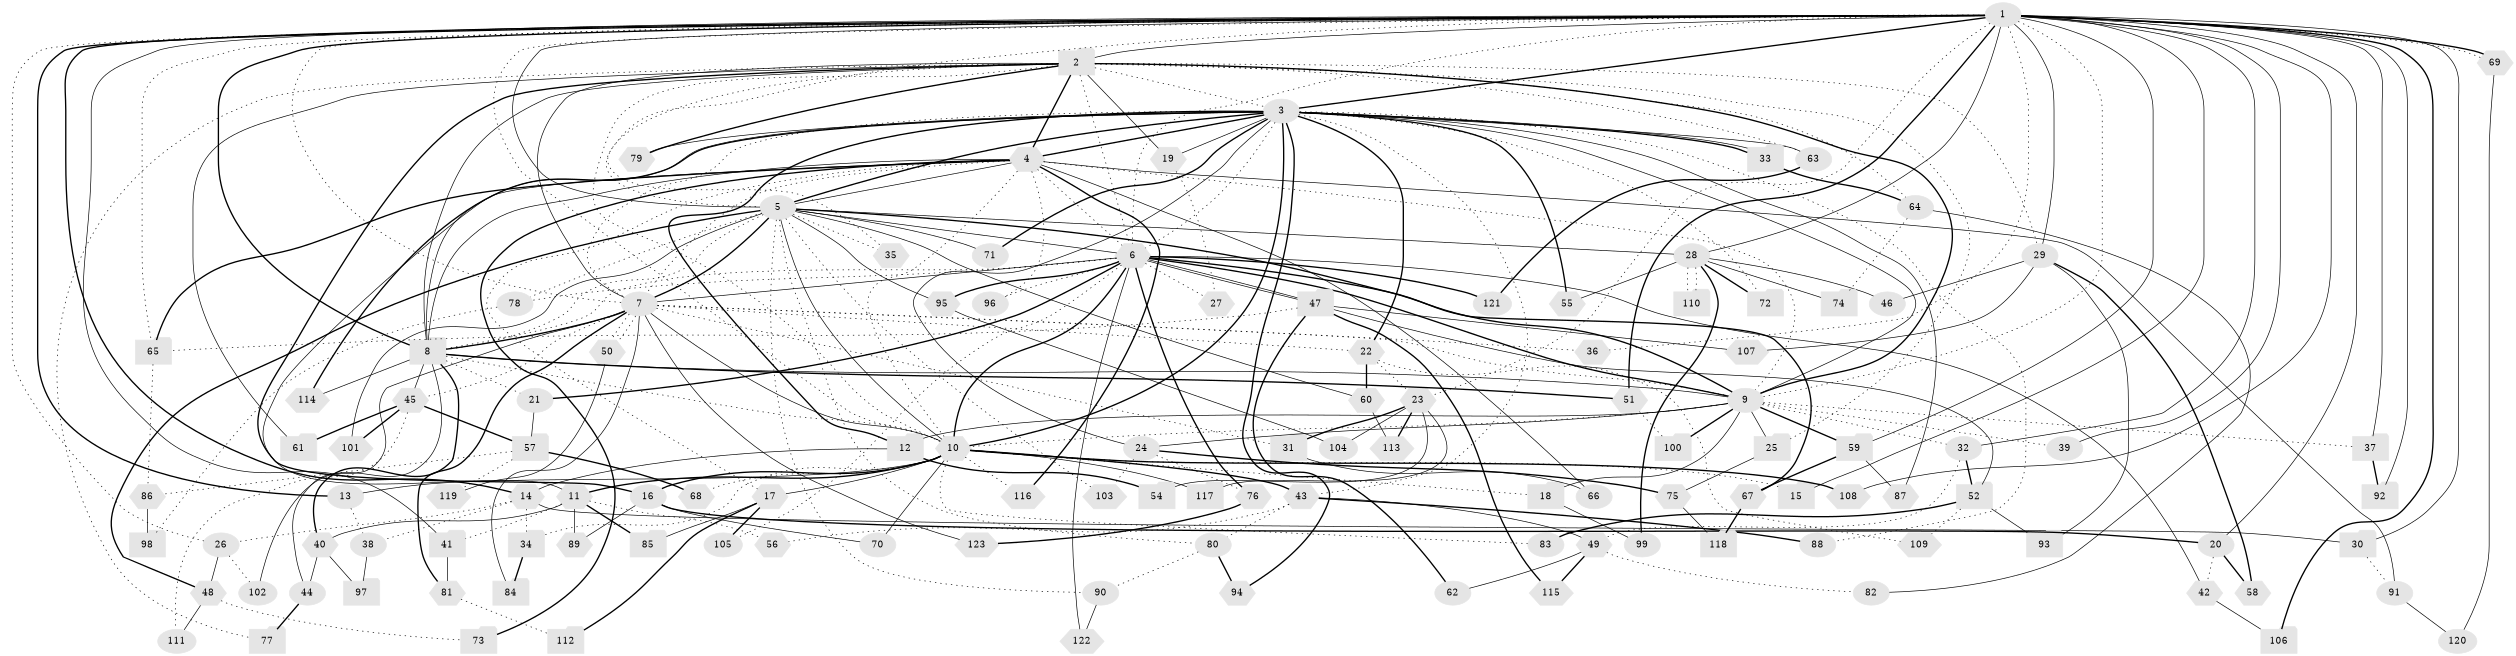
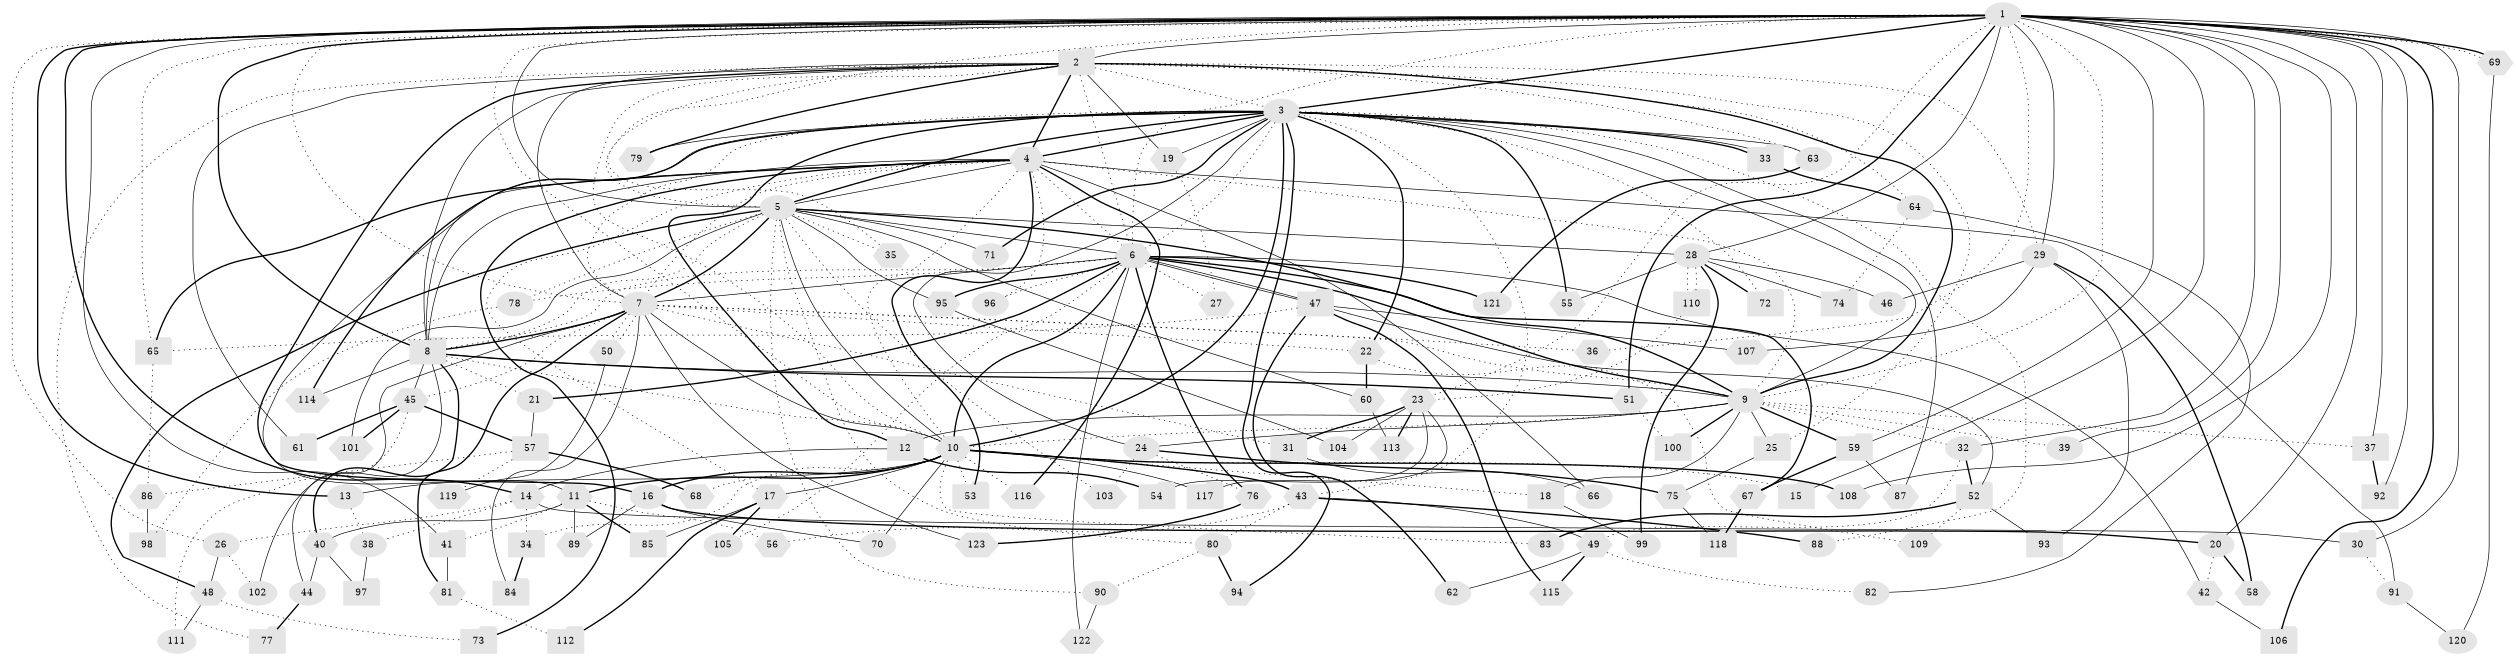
edge "22" -- "23": now "110" -- "23"
node "53": added
